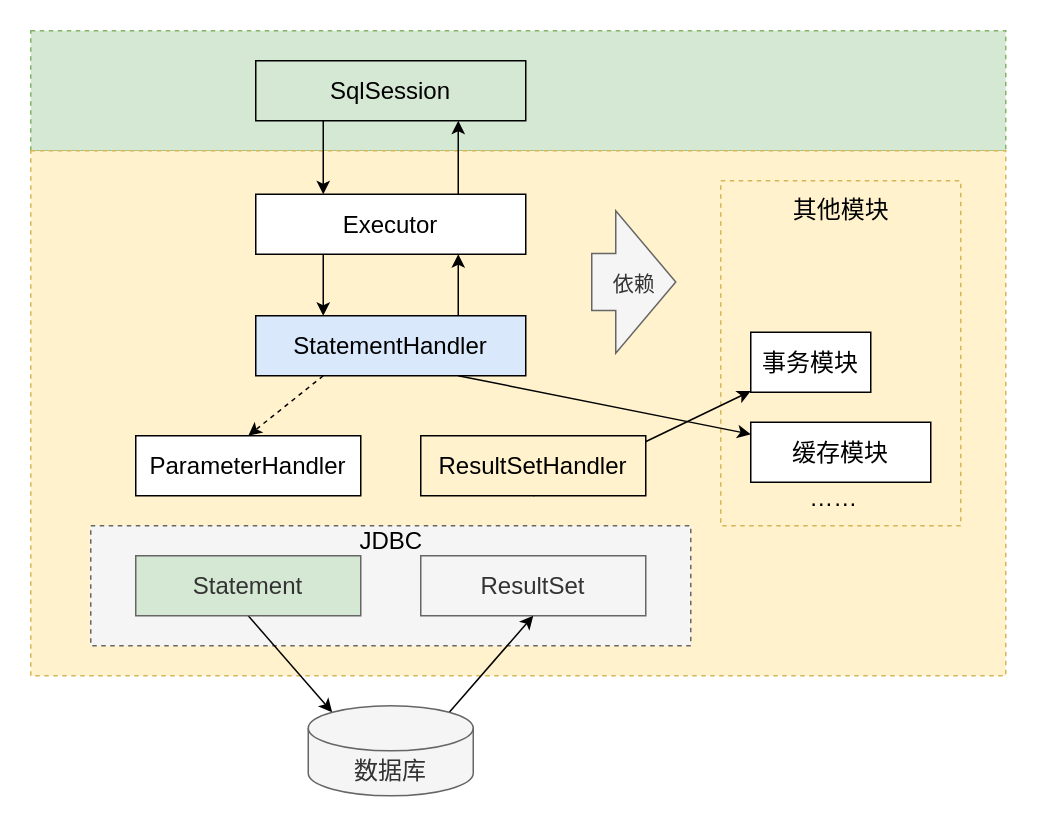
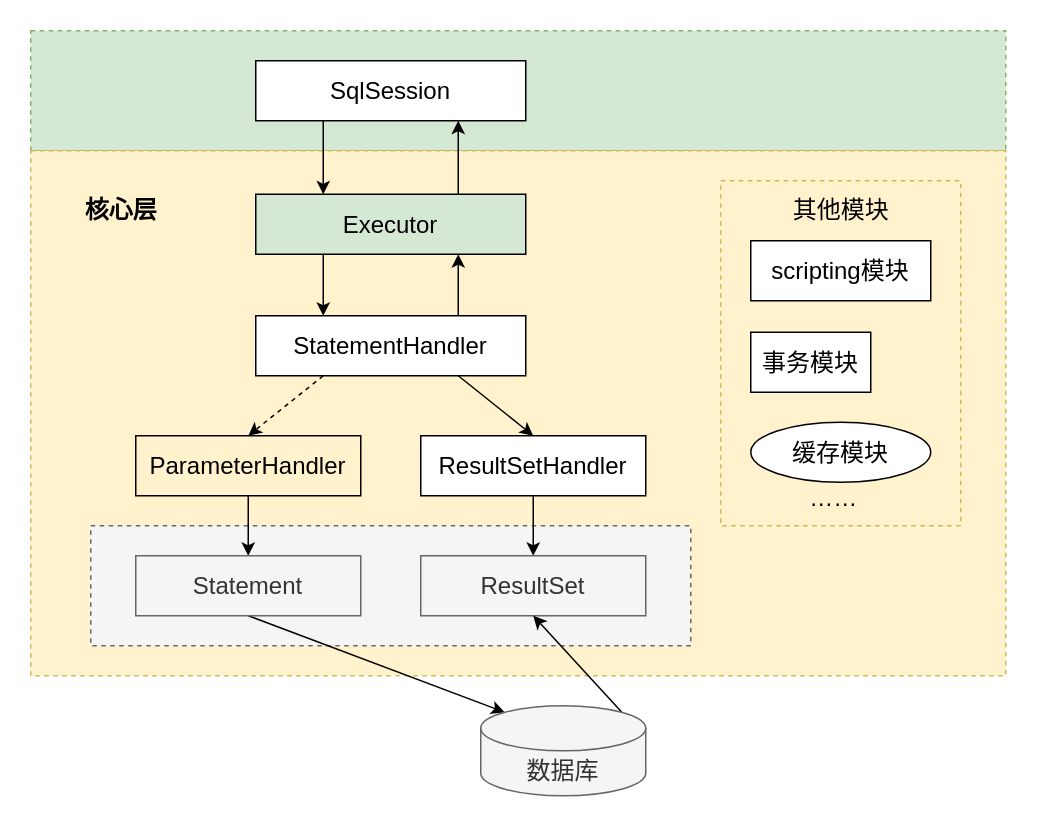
node "SqlSession": fillcolor #d5e8d4 -> #ffffff
node "核心层": added
node "Executor": fillcolor #ffffff -> #d5e8d4
node "scripting模块": added
node "依赖": removed
node "StatementHandler": fillcolor #dae8fc -> #ffffff
edge "StatementHandler" -> "缓存模块": now "StatementHandler" -> "ResultSetHandler"
edge "ResultSetHandler" -> "事务模块": now "ResultSetHandler" -> "ResultSet"
node "缓存模块": shape rectangle -> ellipse
node "ParameterHandler": fillcolor #ffffff -> #fff2cc
node "ResultSetHandler": fillcolor #fff2cc -> #ffffff
edge "ParameterHandler" -> "Statement": added
node "JDBC": removed
node "Statement": fillcolor #d5e8d4 -> #f5f5f5
node "数据库": moved (391, 751) -> (563, 751)
